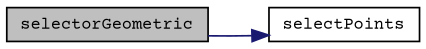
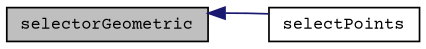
edge "selectorGeometric" -> "selectPoints": reversed
